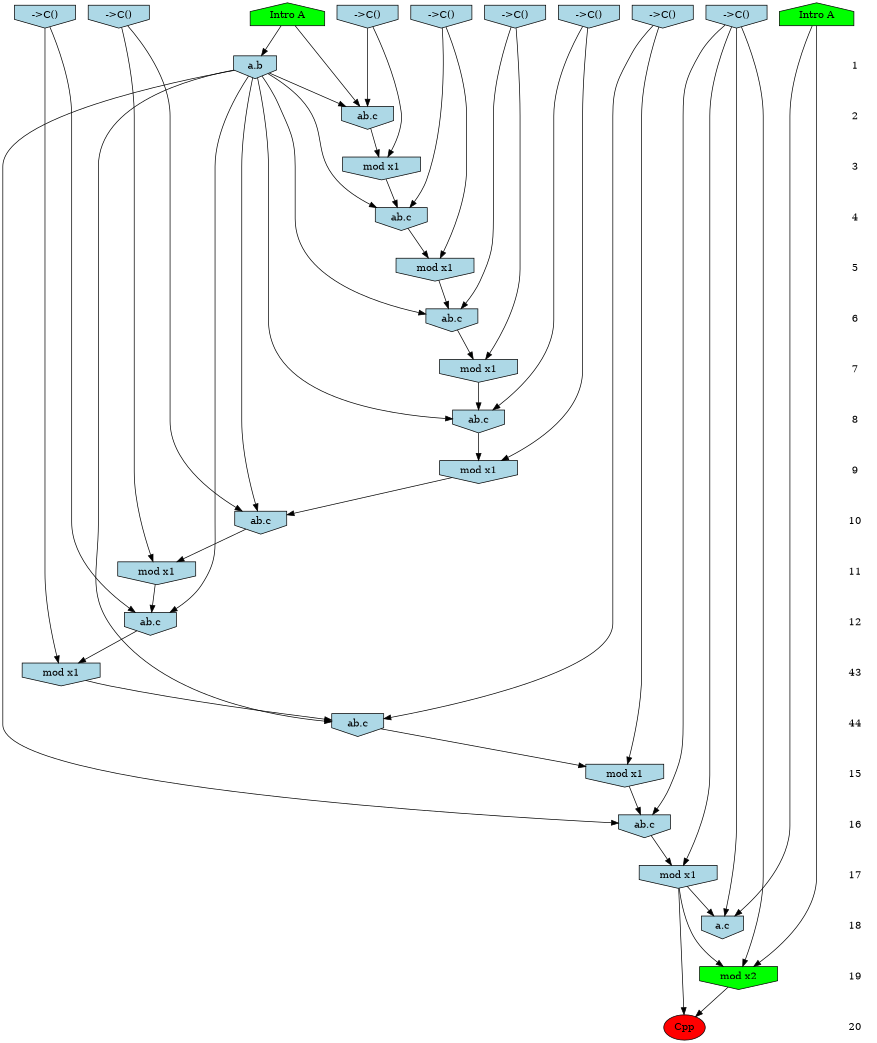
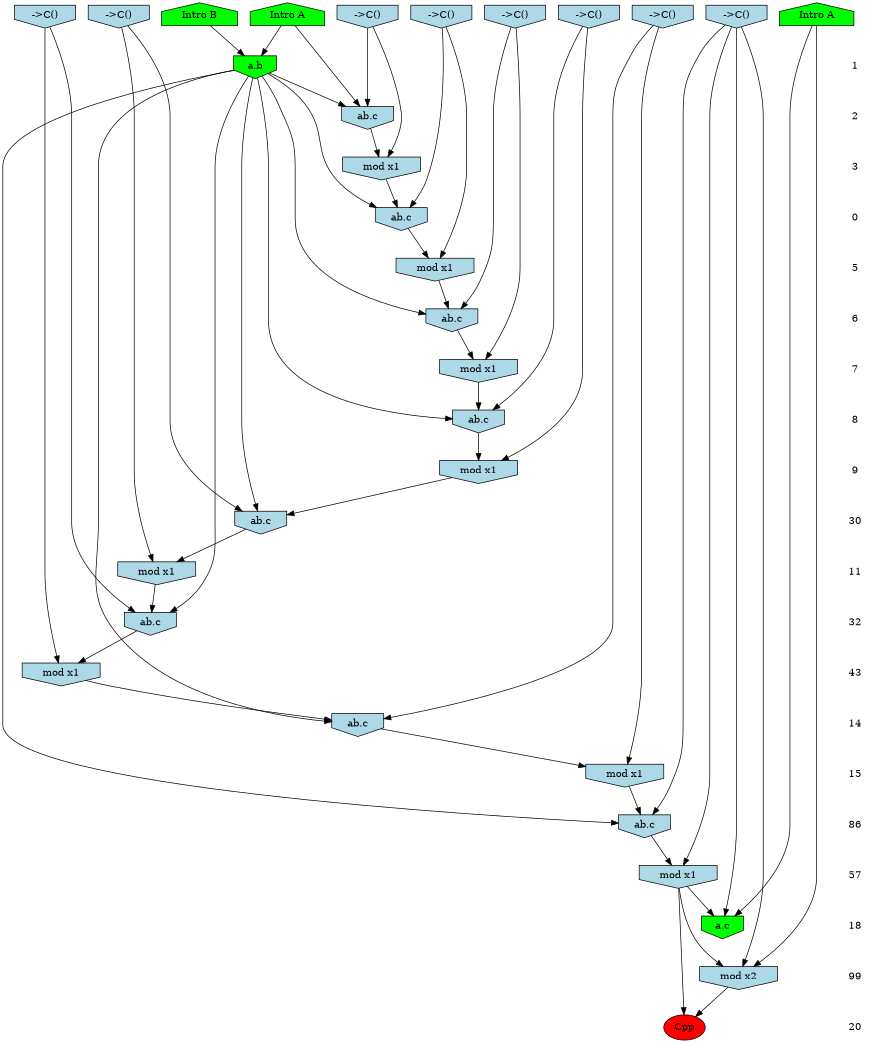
node "Intro B": added
node "a.b": fillcolor lightblue -> green
node "4": label "4" -> "0"
node "10": label "10" -> "30"
node "12": label "12" -> "32"
node "44": label "44" -> "14"
node "16": label "16" -> "86"
node "17": label "17" -> "57"
node "a.c": fillcolor lightblue -> green
node "mod x2": fillcolor green -> lightblue
node "19": label "19" -> "99"
